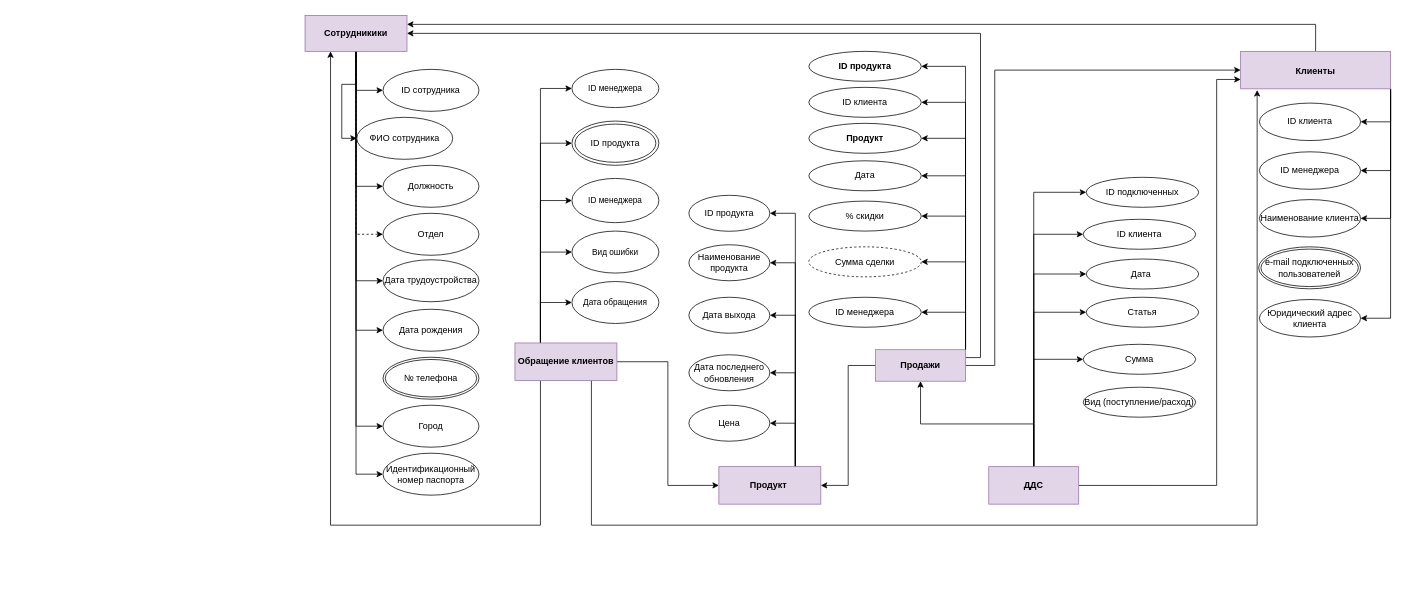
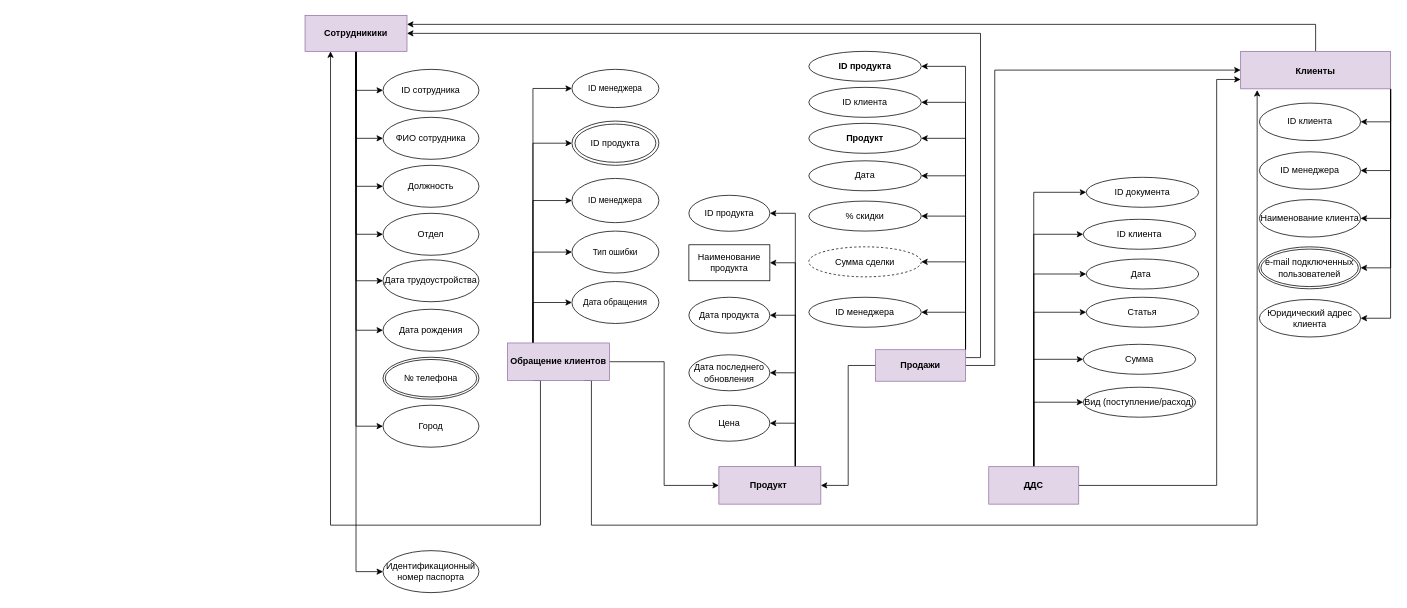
node "ФИО сотрудника": moved (405, 138) -> (431, 138)
node "ID подключенных": label "ID подключенных" -> "ID документа"
edge "Сотрудникики" -> "Отдел": style dashed -> solid
node "Вид ошибки": label "Вид ошибки" -> "Тип ошибки"
node "Наименование продукта": shape ellipse -> rectangle
edge "Клиенты" -> "e-mail подключенных пользователей": added
node "Дата выхода": label "Дата выхода" -> "Дата продукта"
node "Обращение клиентов": moved (566, 362) -> (558, 362)
edge "ДДС" -> "Продажи": now "ДДС" -> "Вид (поступление/расход)"
node "Идентификационный номер паспорта": moved (431, 474) -> (431, 572)
